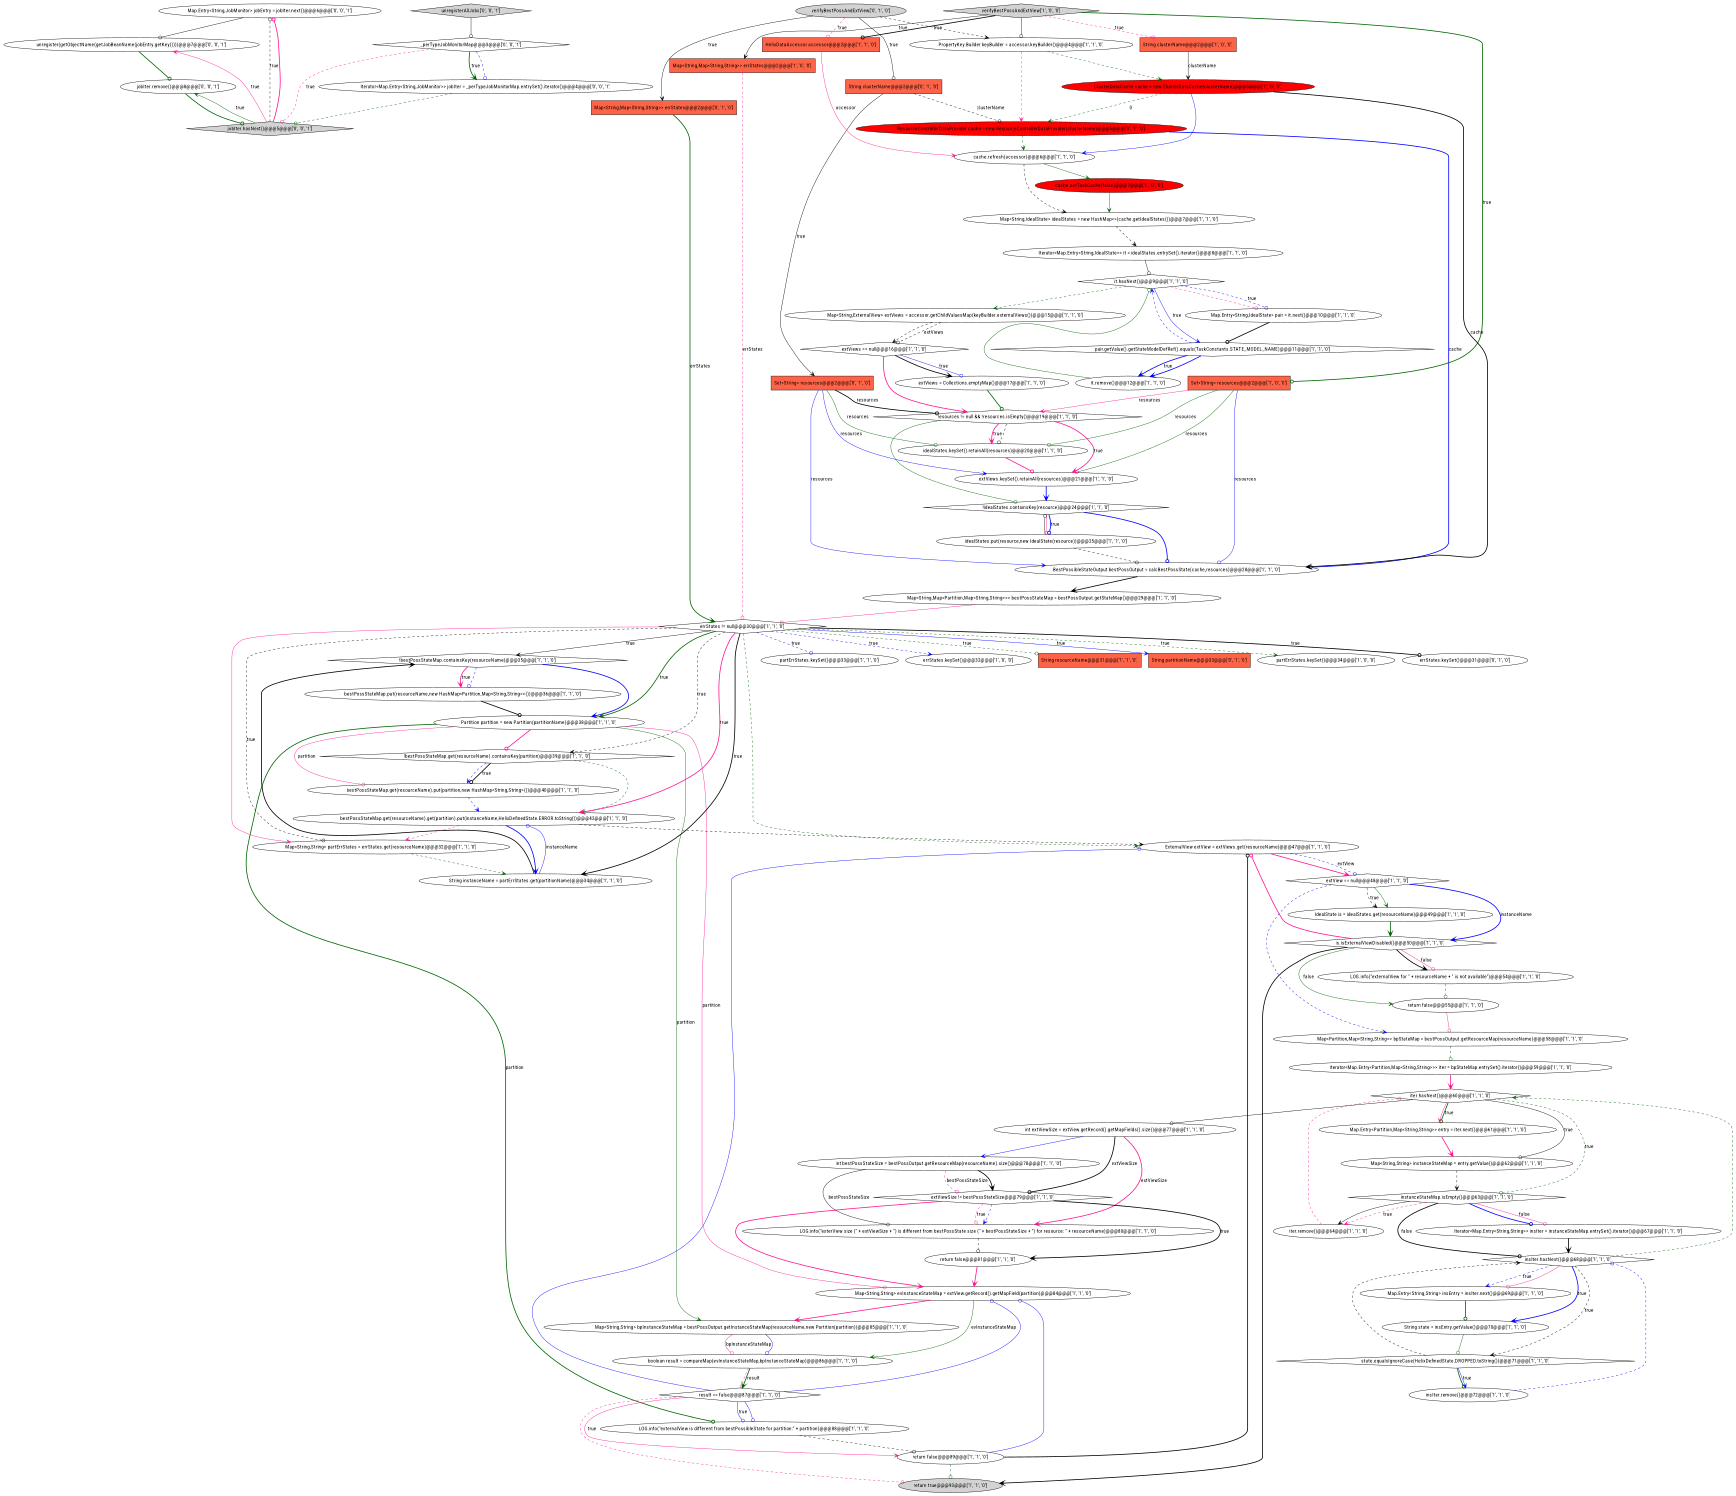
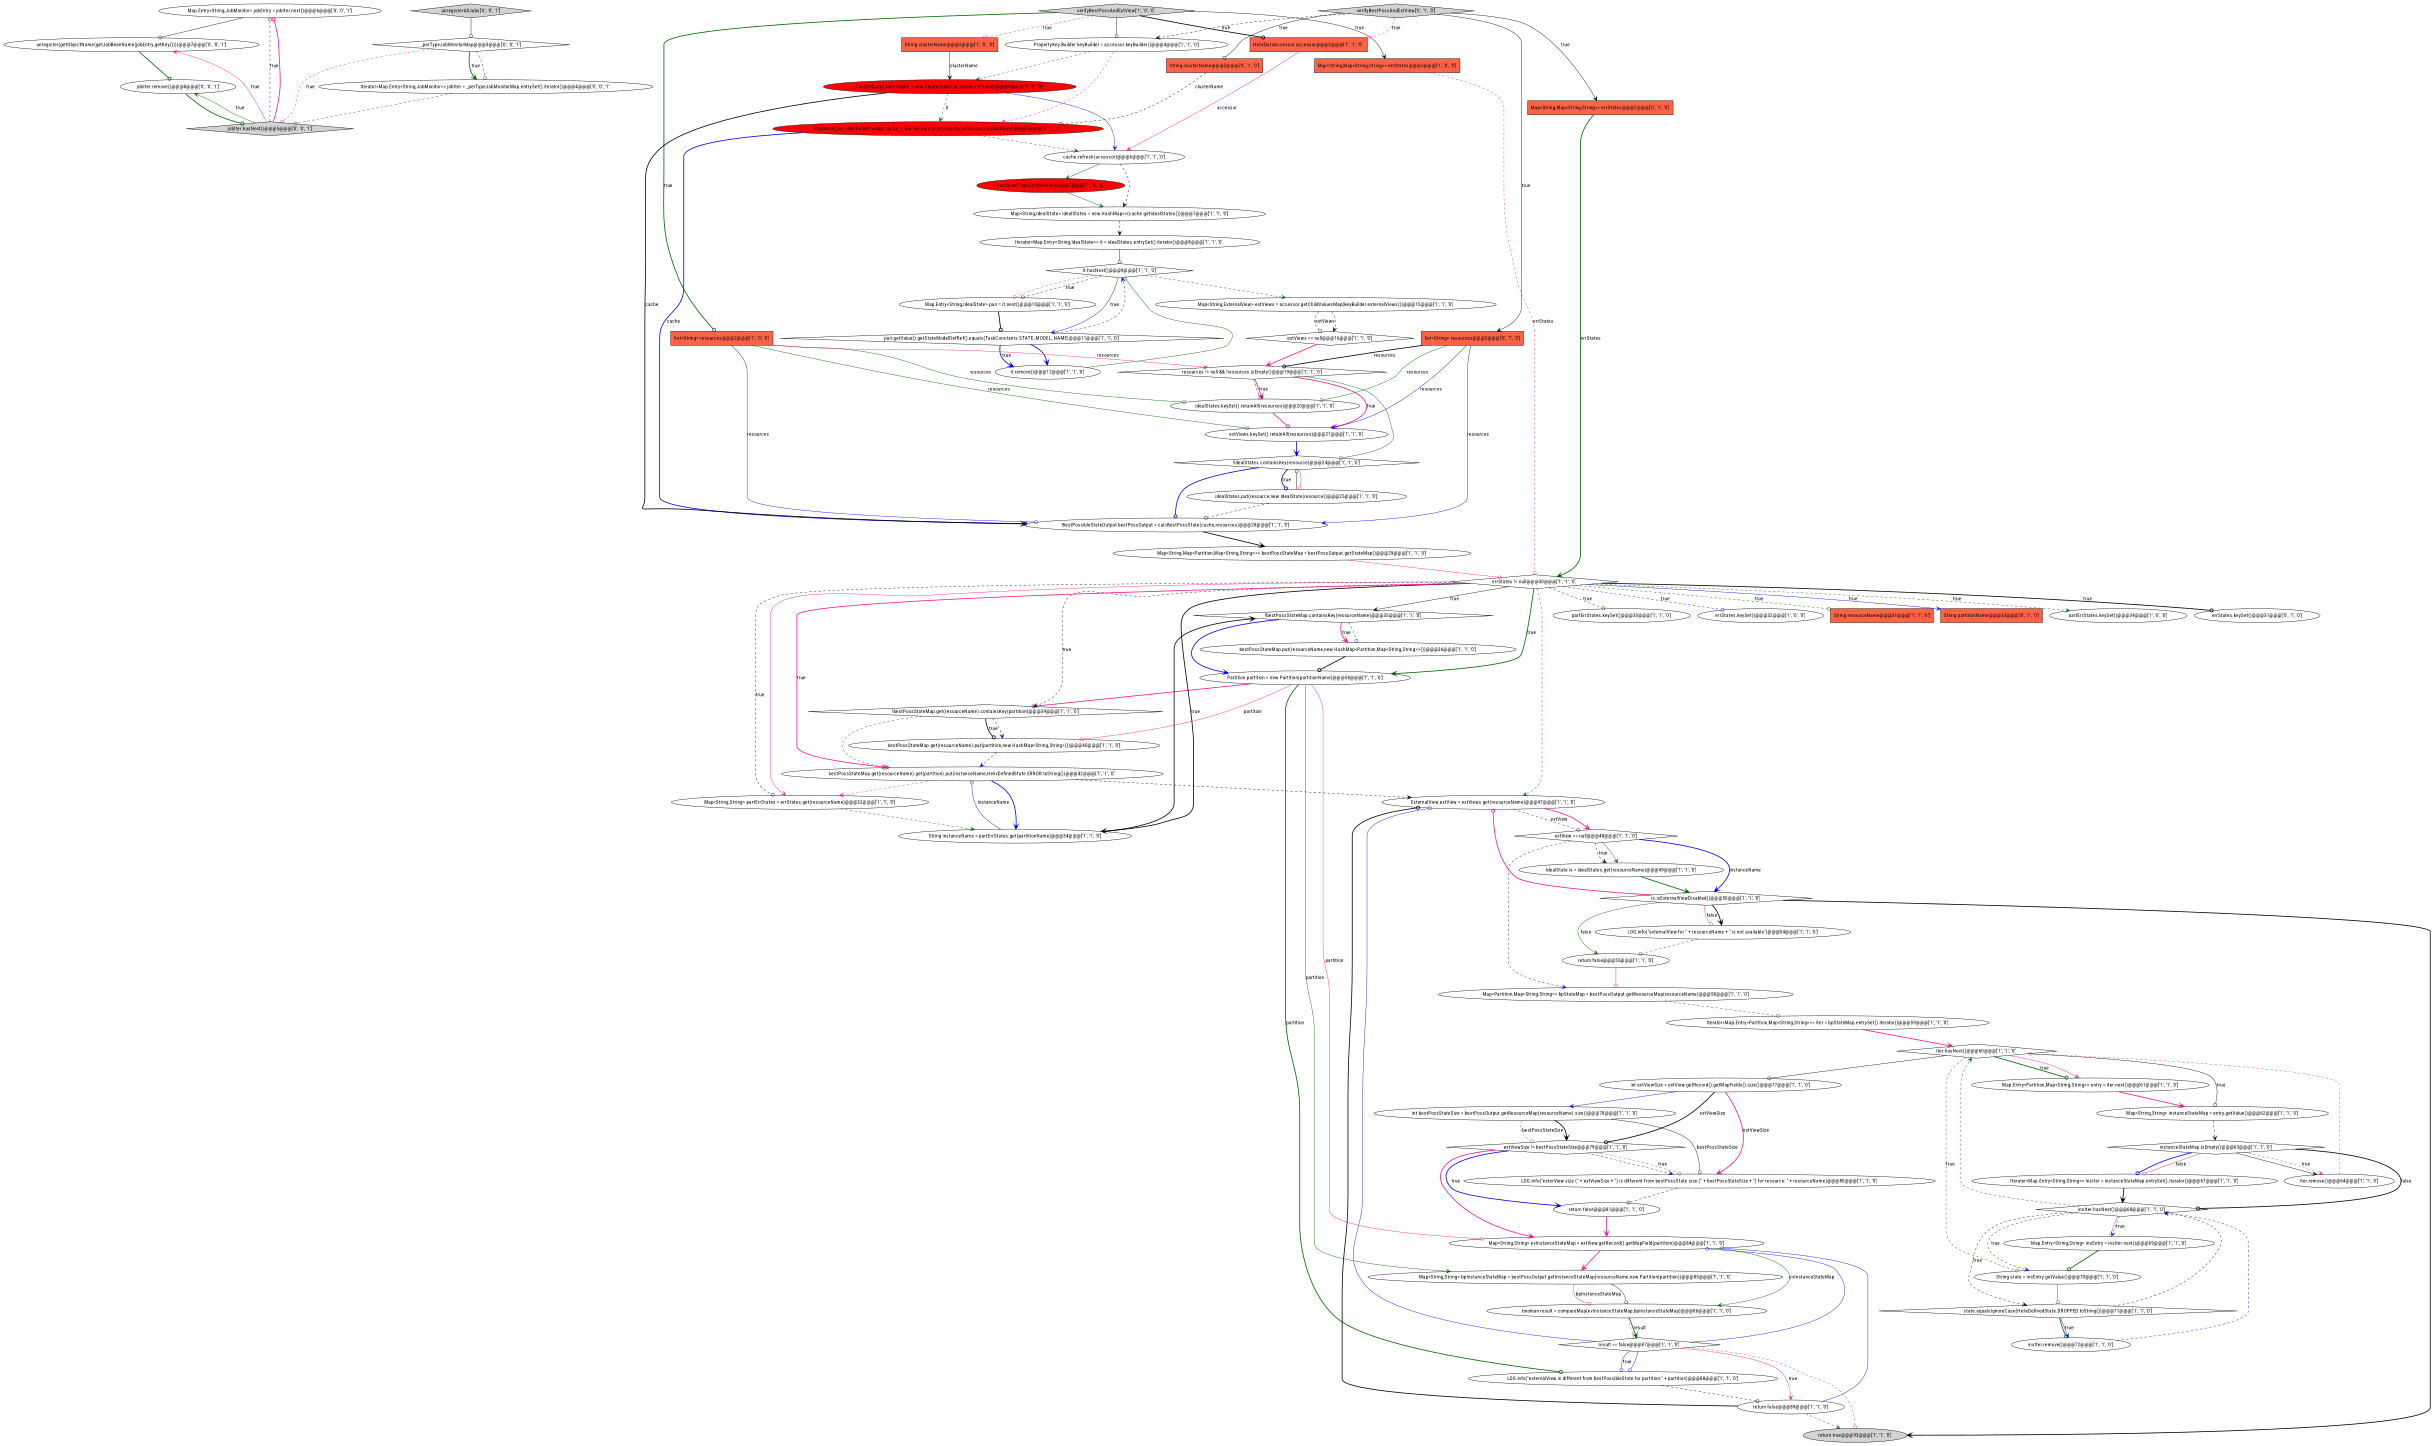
node "verifyBestPossAndExtView['0', '1', '0']": shape ellipse -> diamond
edge "String clusterName@@@2@@@['0', '1', '0']" -> "Set<String> resources@@@2@@@['0', '1', '0']": now "verifyBestPossAndExtView['0', '1', '0']" -> "Set<String> resources@@@2@@@['0', '1', '0']"
node "extViews = Collections.emptyMap()@@@17@@@['1', '1', '0']": removed
edge "errStates != null@@@30@@@['1', '1', '0']" -> "errStates.keySet()@@@32@@@['1', '0', '0']": arrowhead vee -> odot
edge "iter.hasNext()@@@60@@@['1', '1', '0']" -> "instanceStateMap.isEmpty()@@@63@@@['1', '1', '0']": now "iter.hasNext()@@@60@@@['1', '1', '0']" -> "String state = insEntry.getValue()@@@70@@@['1', '1', '0']"
edge "extViewSize != bestPossStateSize@@@79@@@['1', '1', '0']" -> "return false@@@81@@@['1', '1', '0']": color black -> blue
edge "insIter.hasNext()@@@68@@@['1', '1', '0']" -> "String state = insEntry.getValue()@@@70@@@['1', '1', '0']": style bold -> dashed
edge "return false@@@89@@@['1', '1', '0']" -> "return true@@@93@@@['1', '1', '0']": arrowhead odot -> vee
